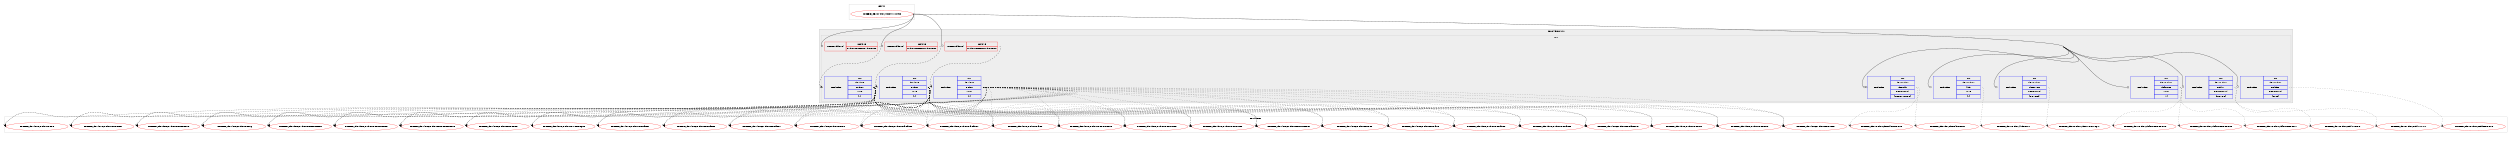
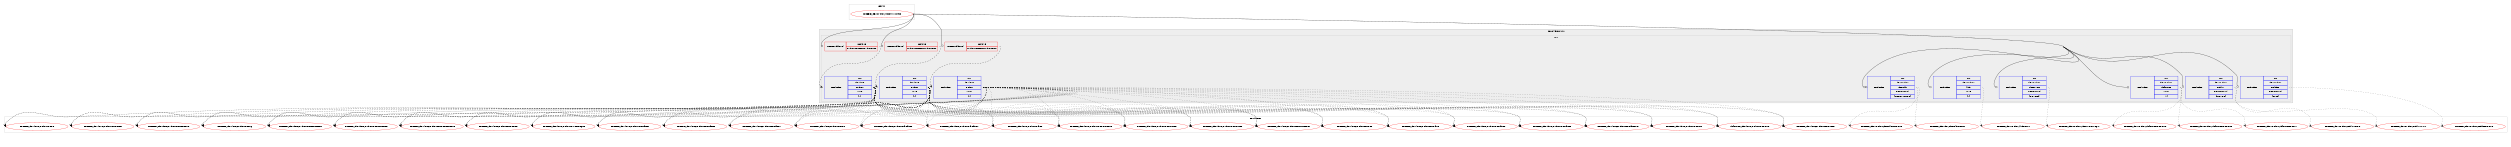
node "portage://dev-lang/python-3.12.3-r1": label "portage://dev-lang/python-3.12.3-r1" -> "nbformat://dev-lang/python-3.12.3-r1"
